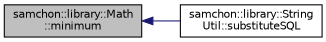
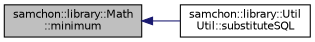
node "samchon::library::String Util::substituteSQL": label "samchon::library::String Util::substituteSQL" -> "samchon::library::Util Util::substituteSQL"
